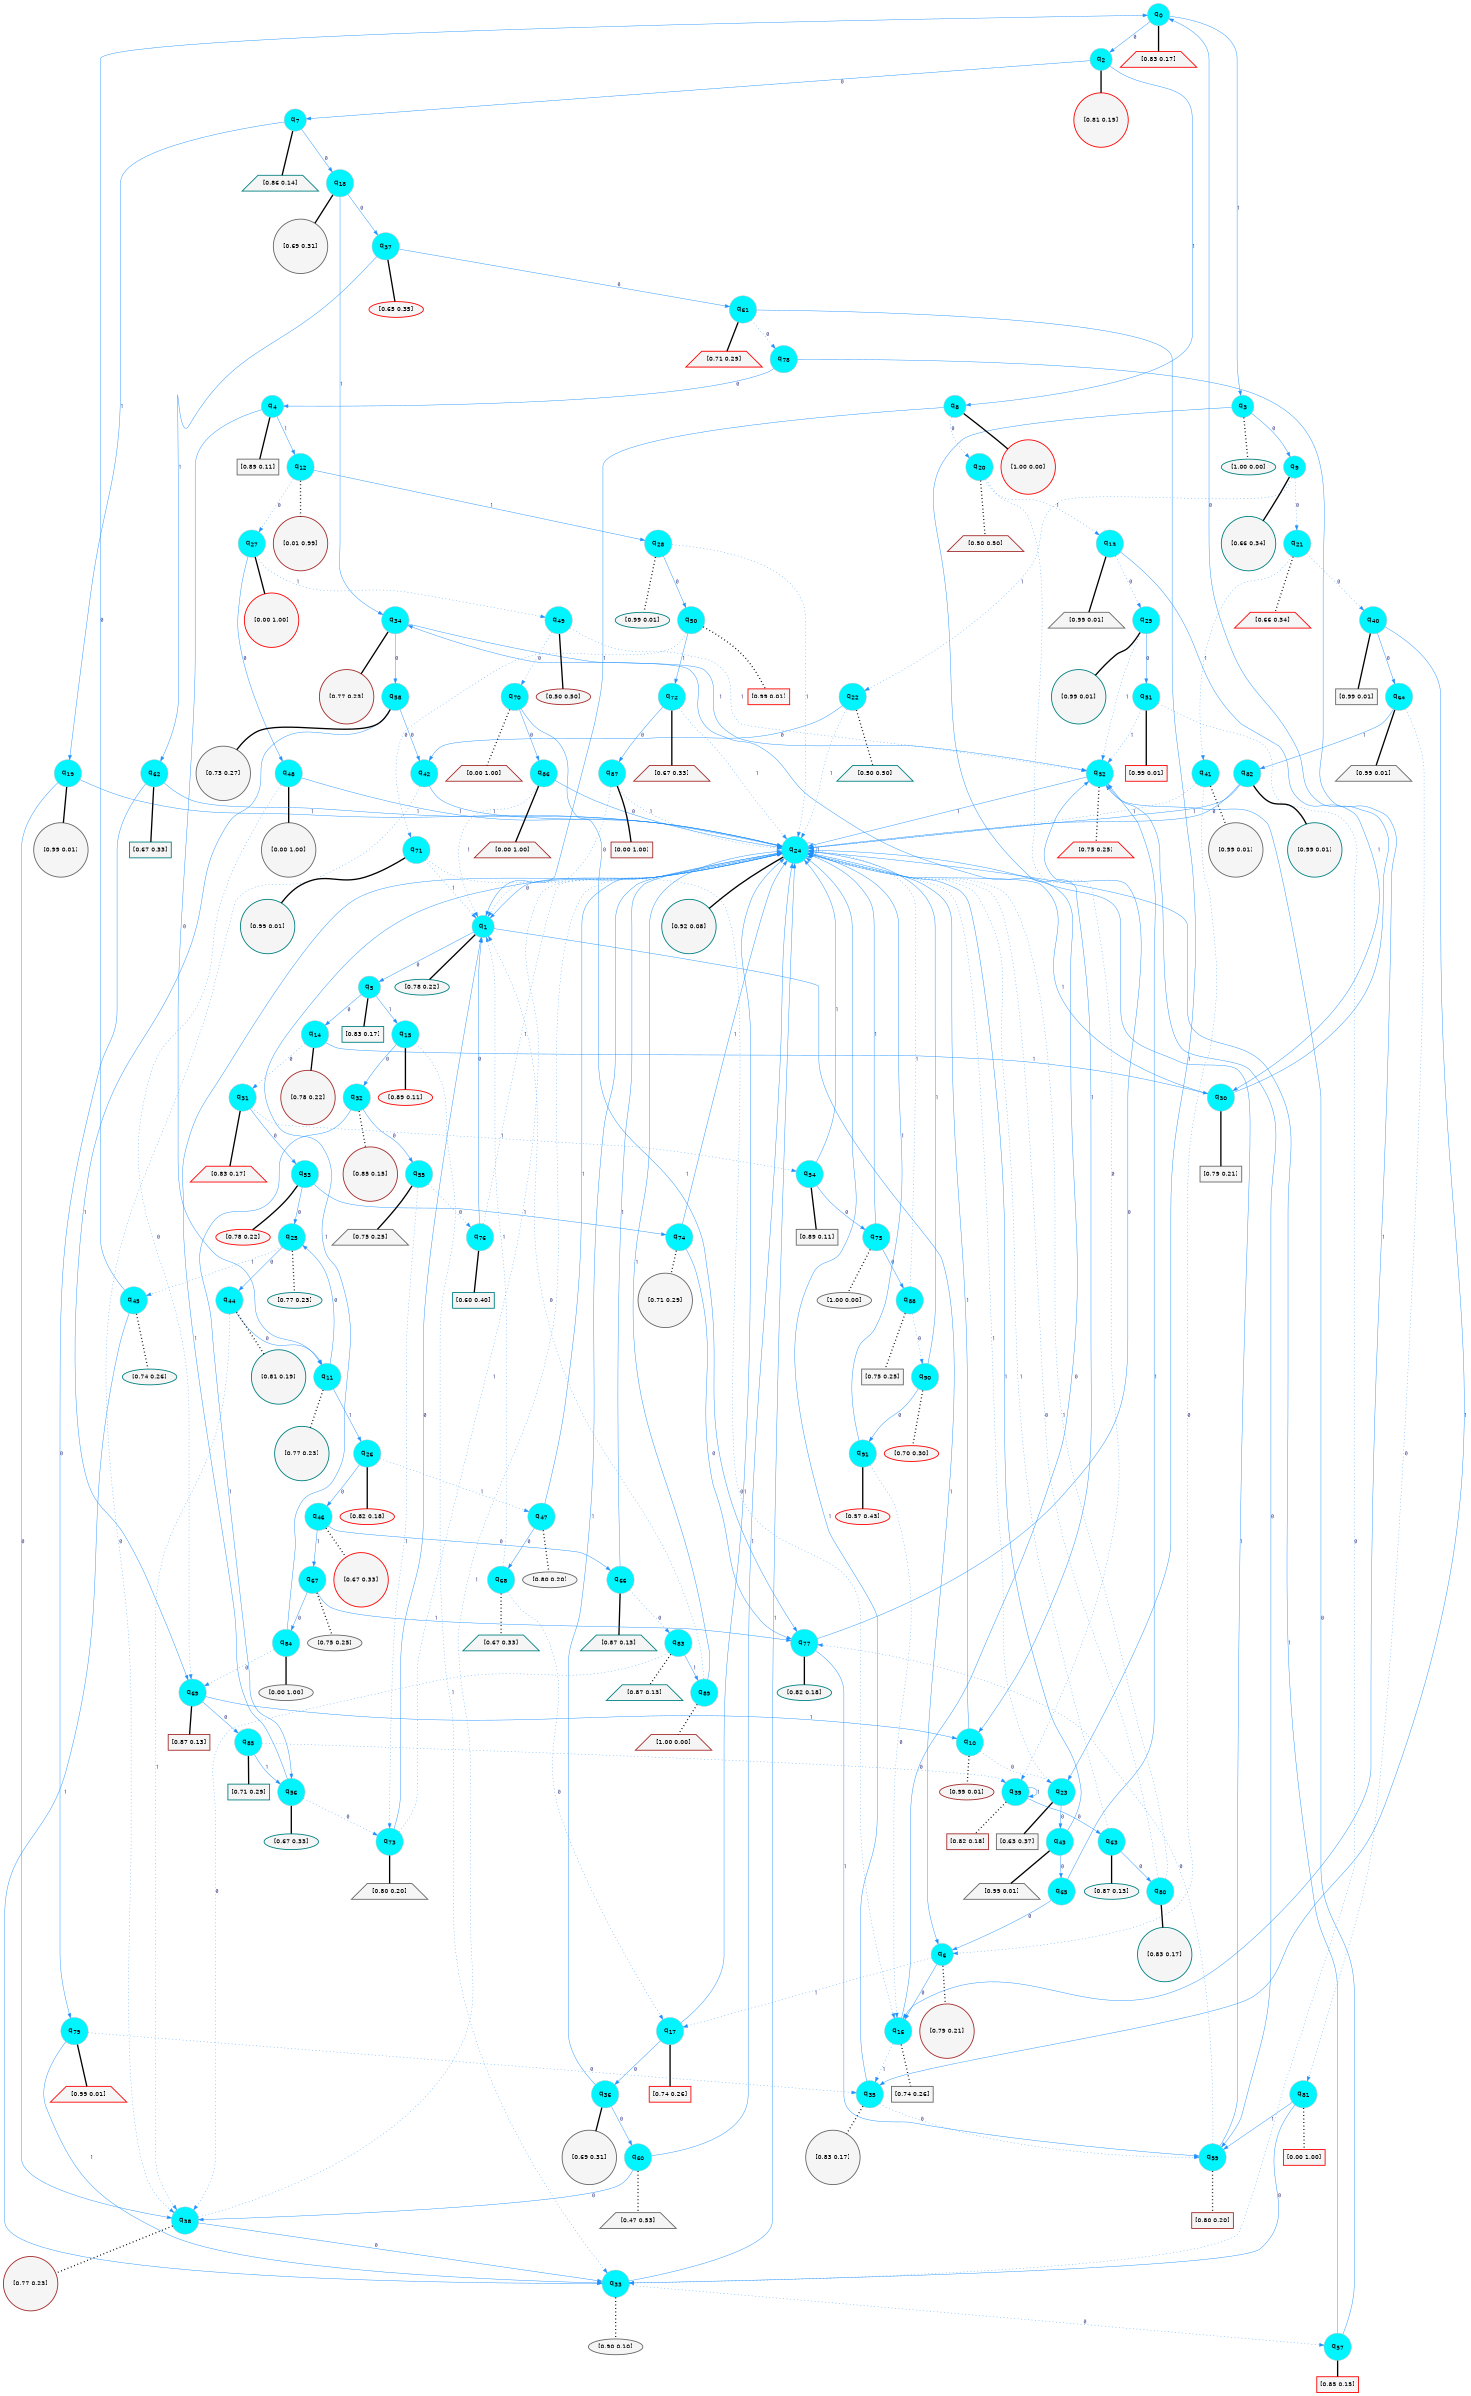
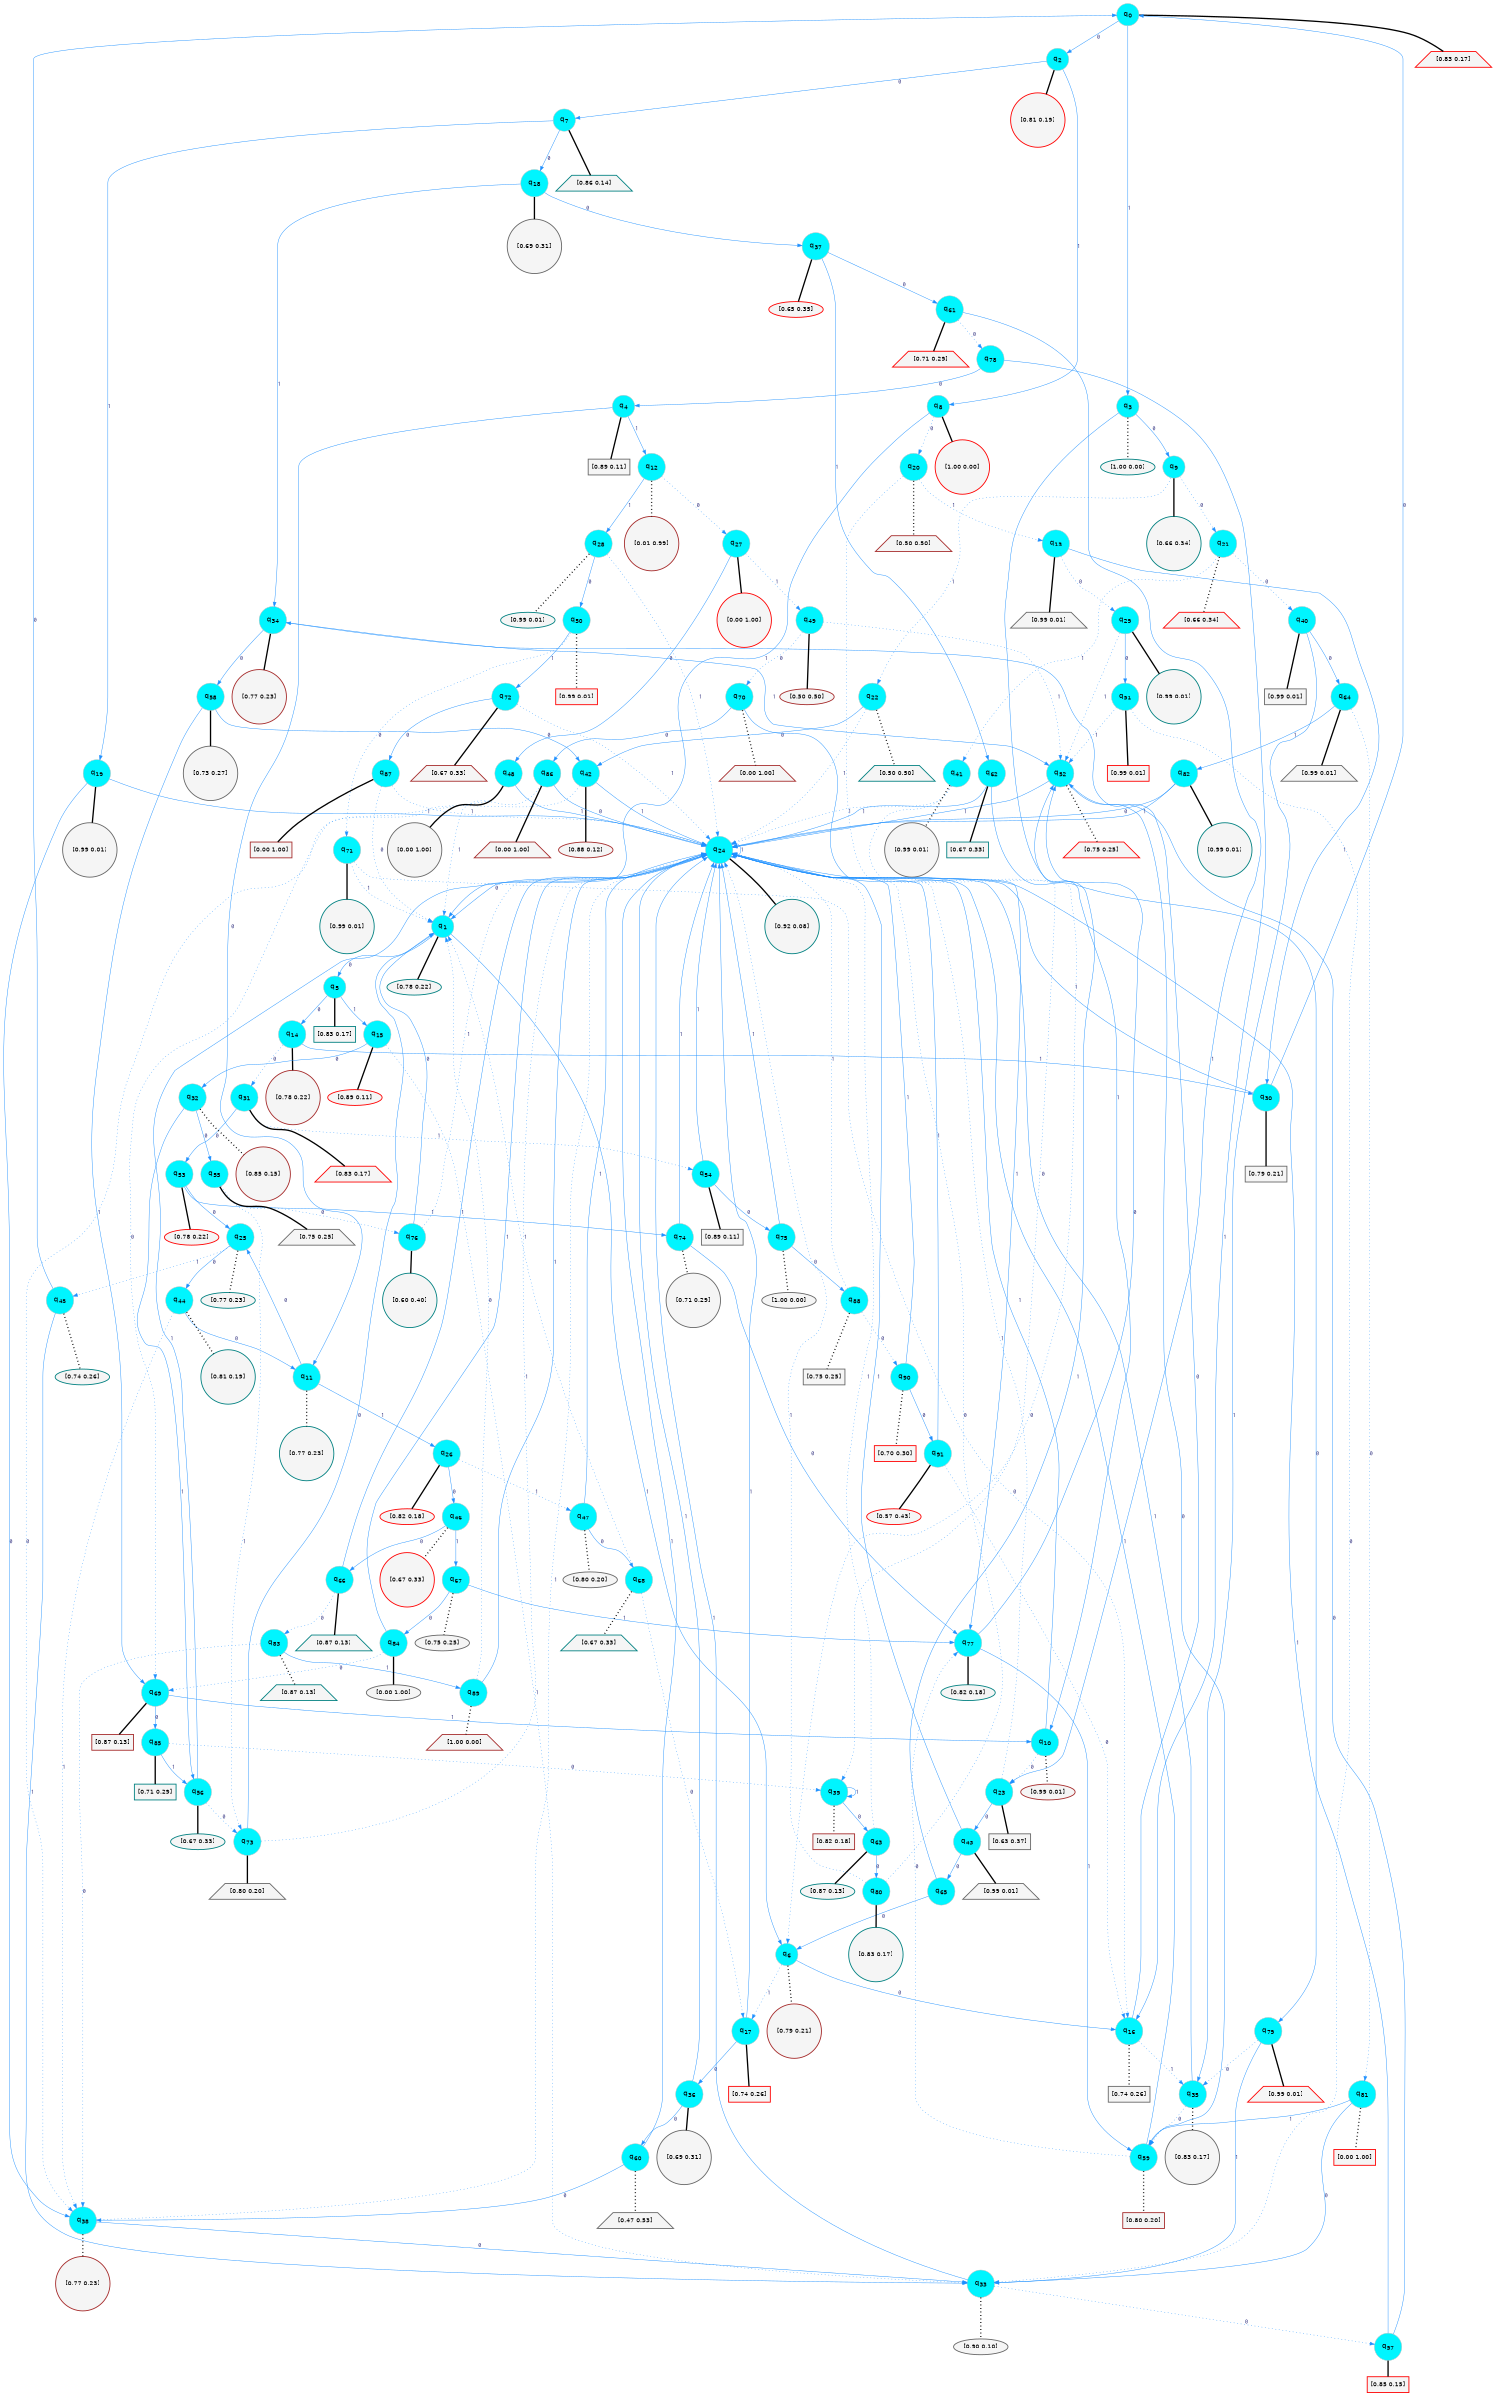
node "[0.88 0.12]": added
node "[0.60 0.40]": shape box -> circle
node "[0.70 0.30]": shape ellipse -> box
